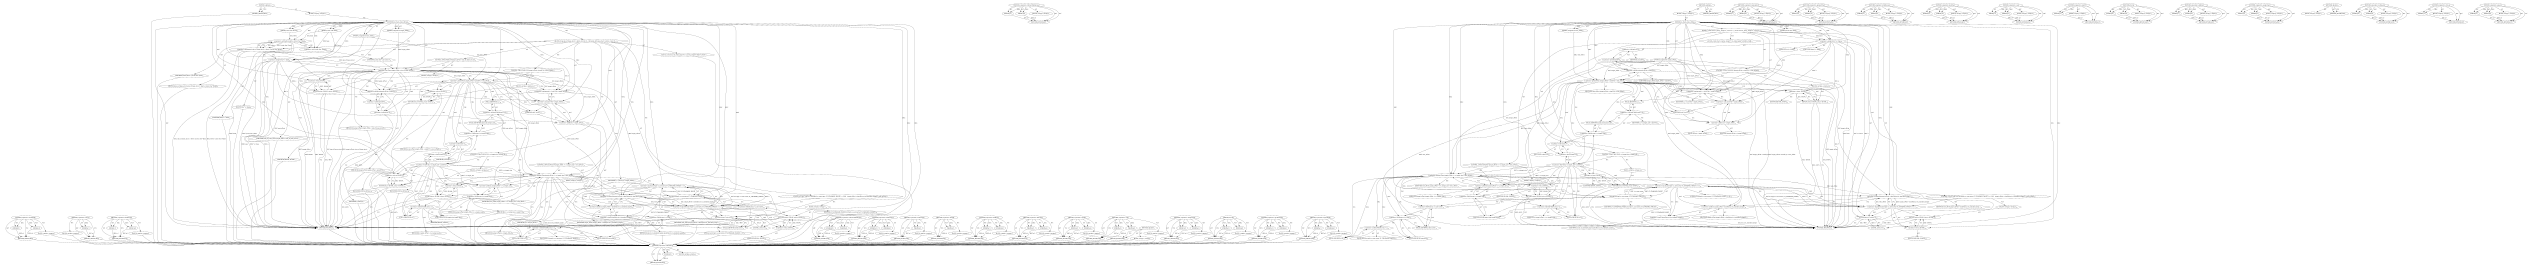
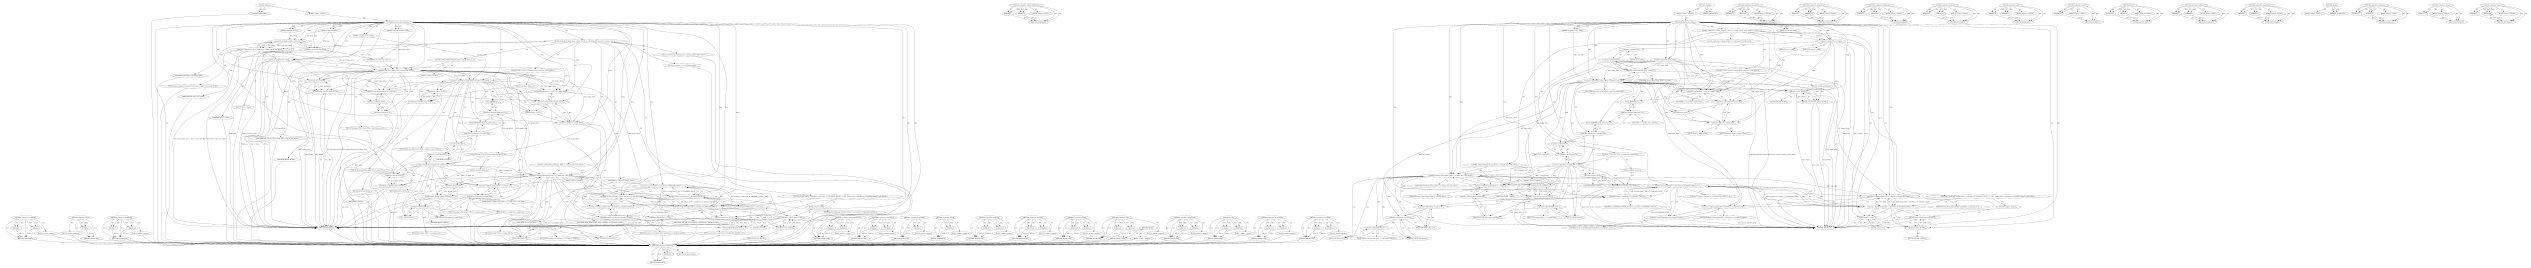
node "<(LOCAL,const char* e: char*)<SUB>8</SUB>>": added
node "(IDENTIFIER,base,(const char *)base)": added
